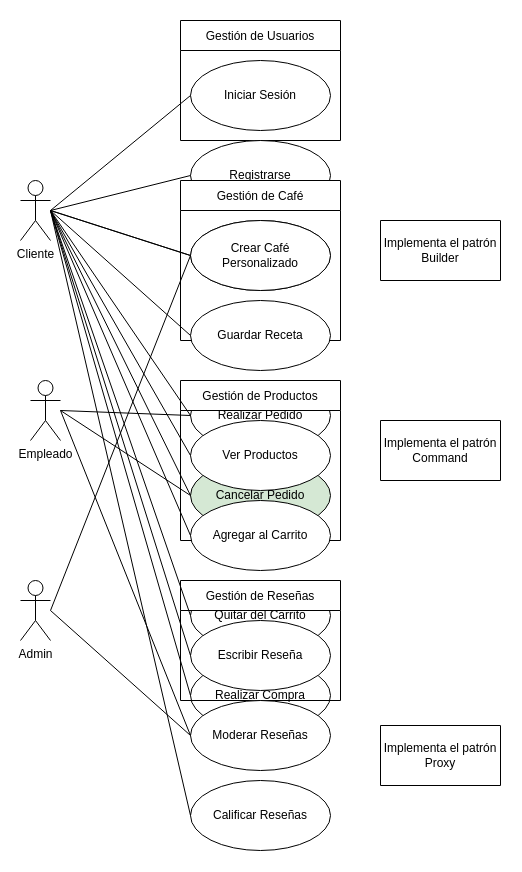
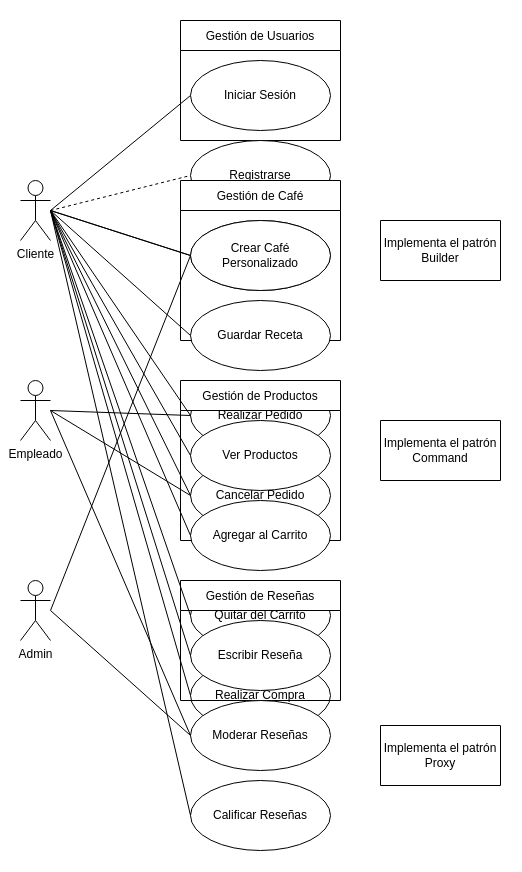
edge "Registrarse" -- "Cliente": style solid -> dashed
node "Empleado": moved (46, 411) -> (36, 411)
node "Cancelar Pedido": fillcolor #d5e8d4 -> #ffffff
